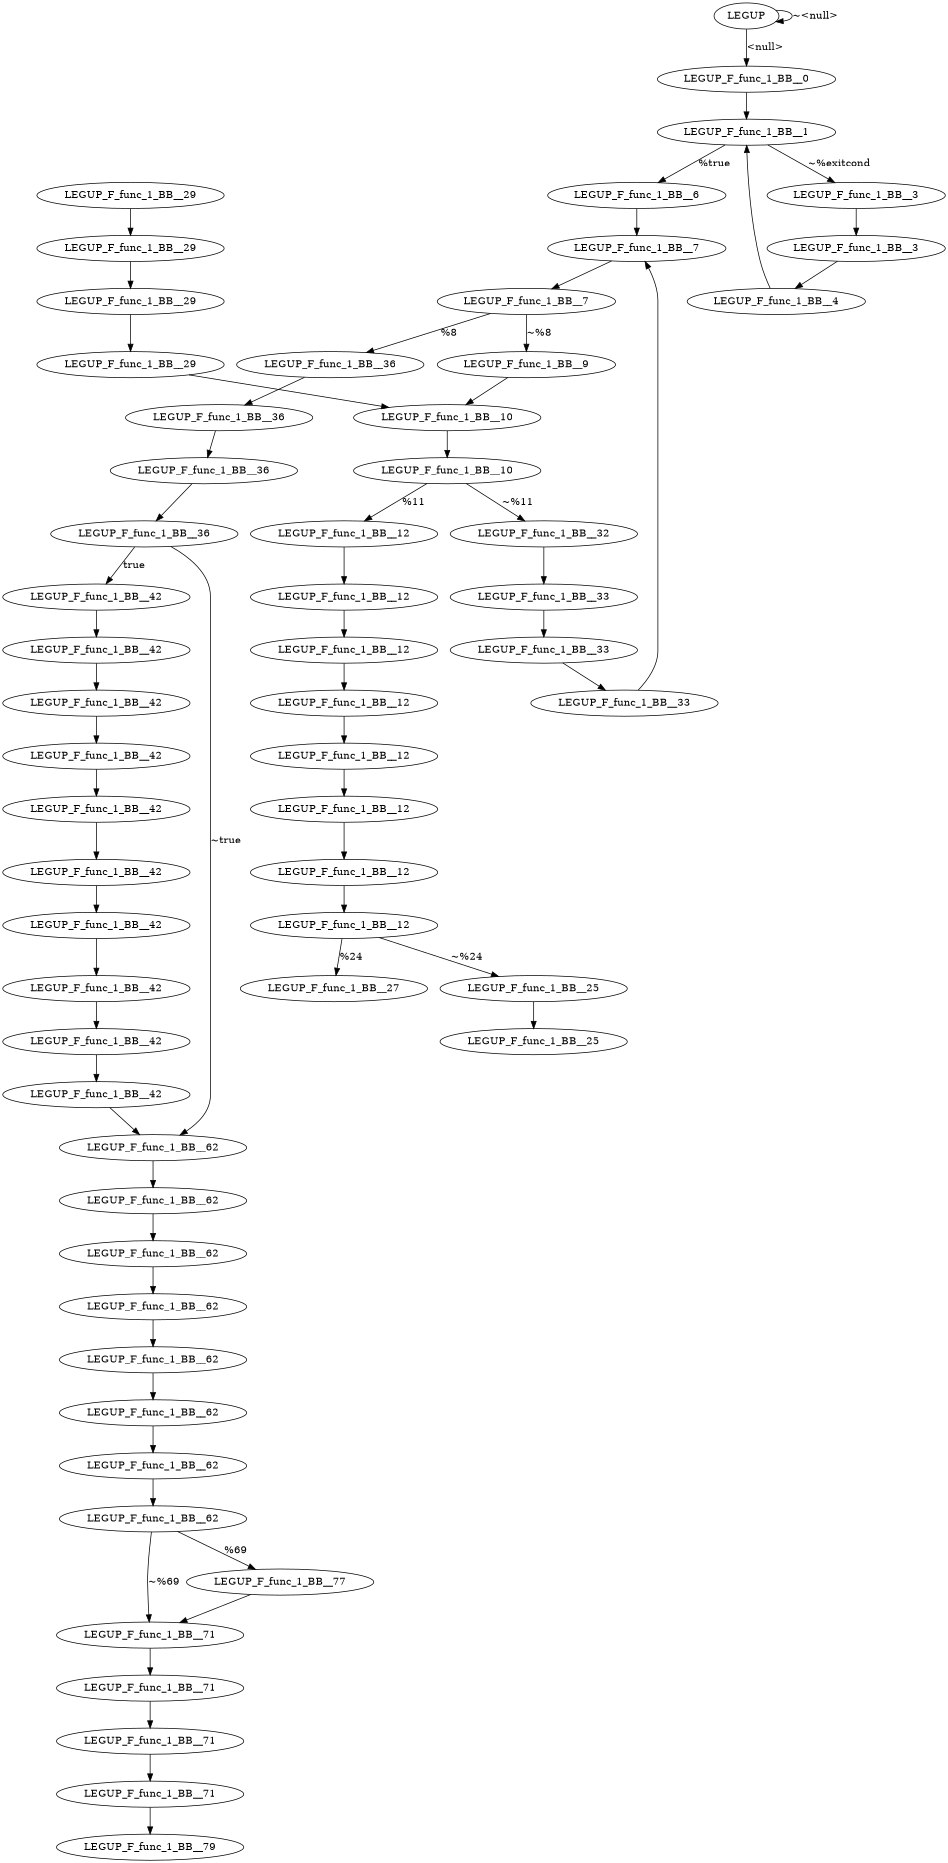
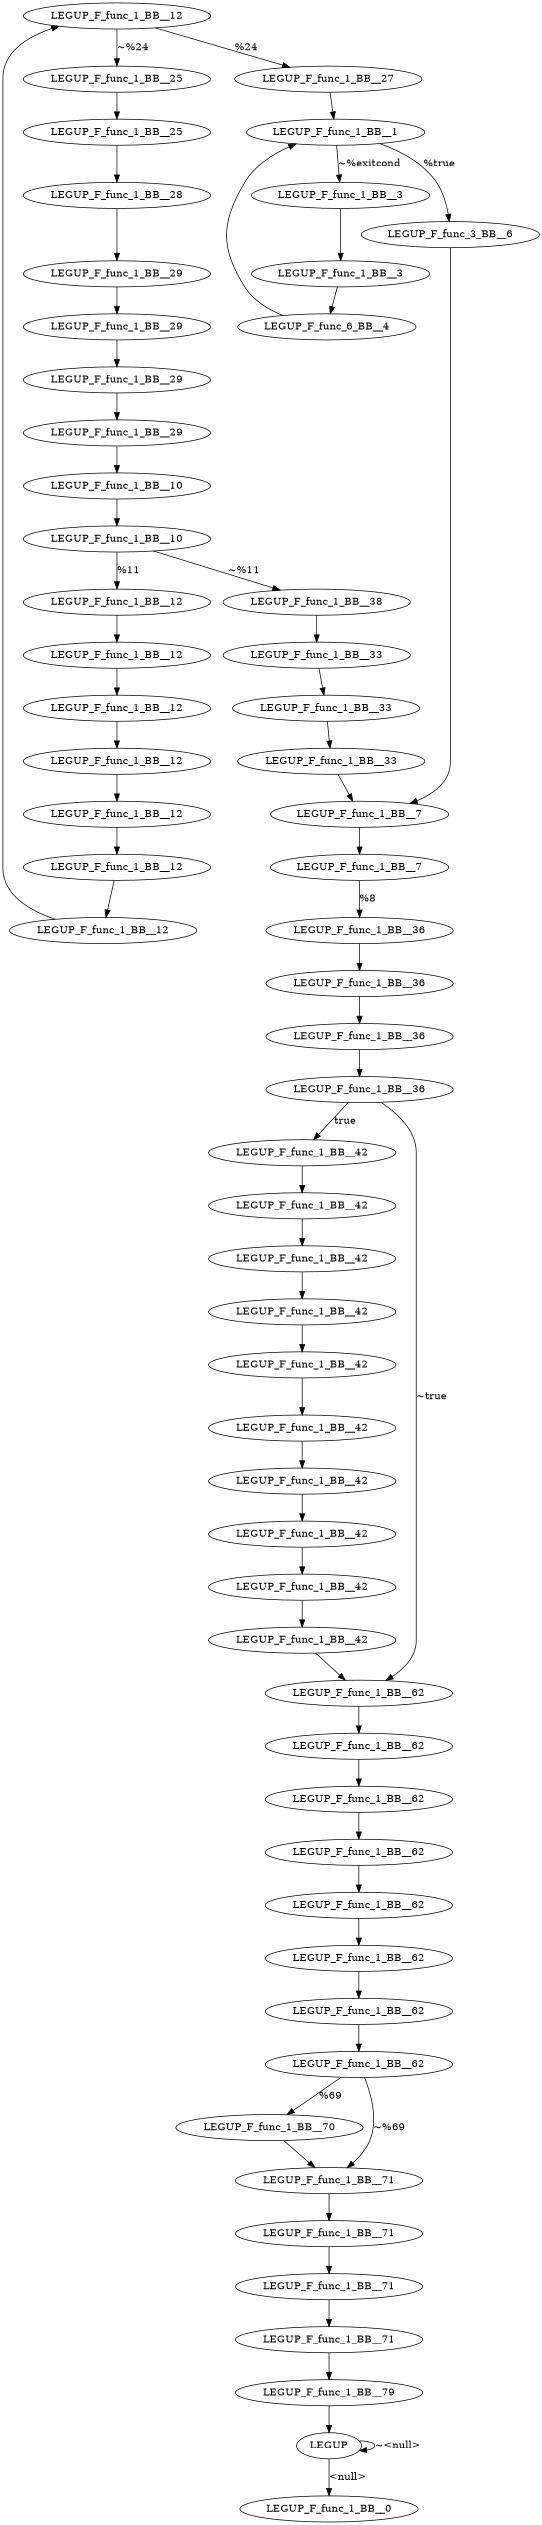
edge "LEGUP_F_func_1_BB__0" -> "LEGUP_F_func_1_BB__1": now "LEGUP_F_func_1_BB__27" -> "LEGUP_F_func_1_BB__1"
node "LEGUP_F_func_1_BB__28": added
node "LEGUP_F_func_1_BB__6": label "LEGUP_F_func_1_BB__6" -> "LEGUP_F_func_3_BB__6"
node "LEGUP_F_func_1_BB__4": label "LEGUP_F_func_1_BB__4" -> "LEGUP_F_func_6_BB__4"
node "LEGUP_F_func_1_BB__9": removed
node "LEGUP_F_func_1_BB__32": label "LEGUP_F_func_1_BB__32" -> "LEGUP_F_func_1_BB__38"
node "LEGUP_F_func_1_BB__77": label "LEGUP_F_func_1_BB__77" -> "LEGUP_F_func_1_BB__70"
edge "LEGUP_F_func_1_BB__79" -> "LEGUP": added
